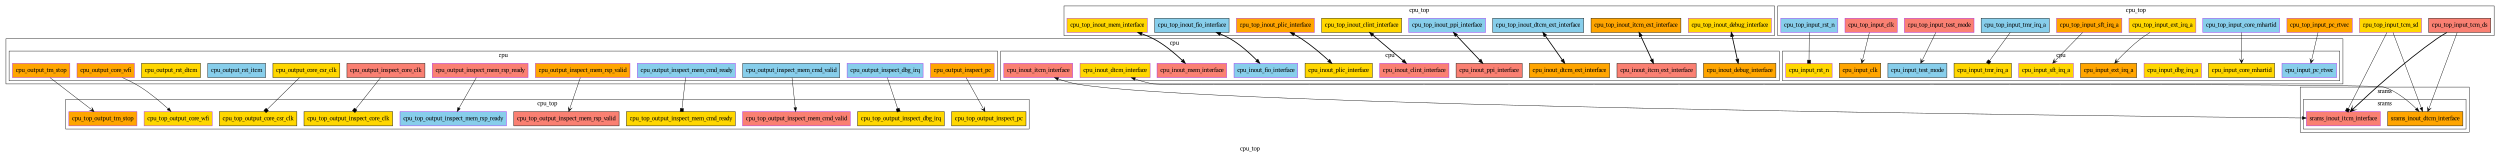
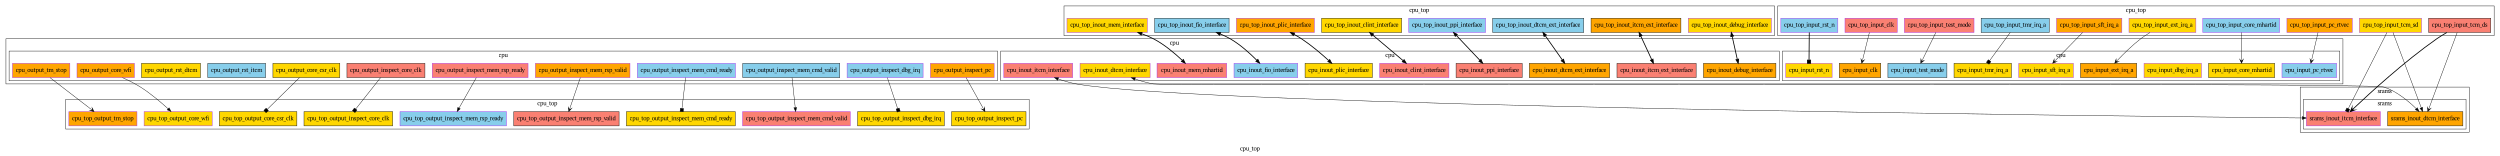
edge "cpu_top_input_rst_n" -> "cpu_input_rst_n": style solid -> bold
node "cpu_inout_mem_interface": label "cpu_inout_mem_interface" -> "cpu_inout_mem_mhartid"
